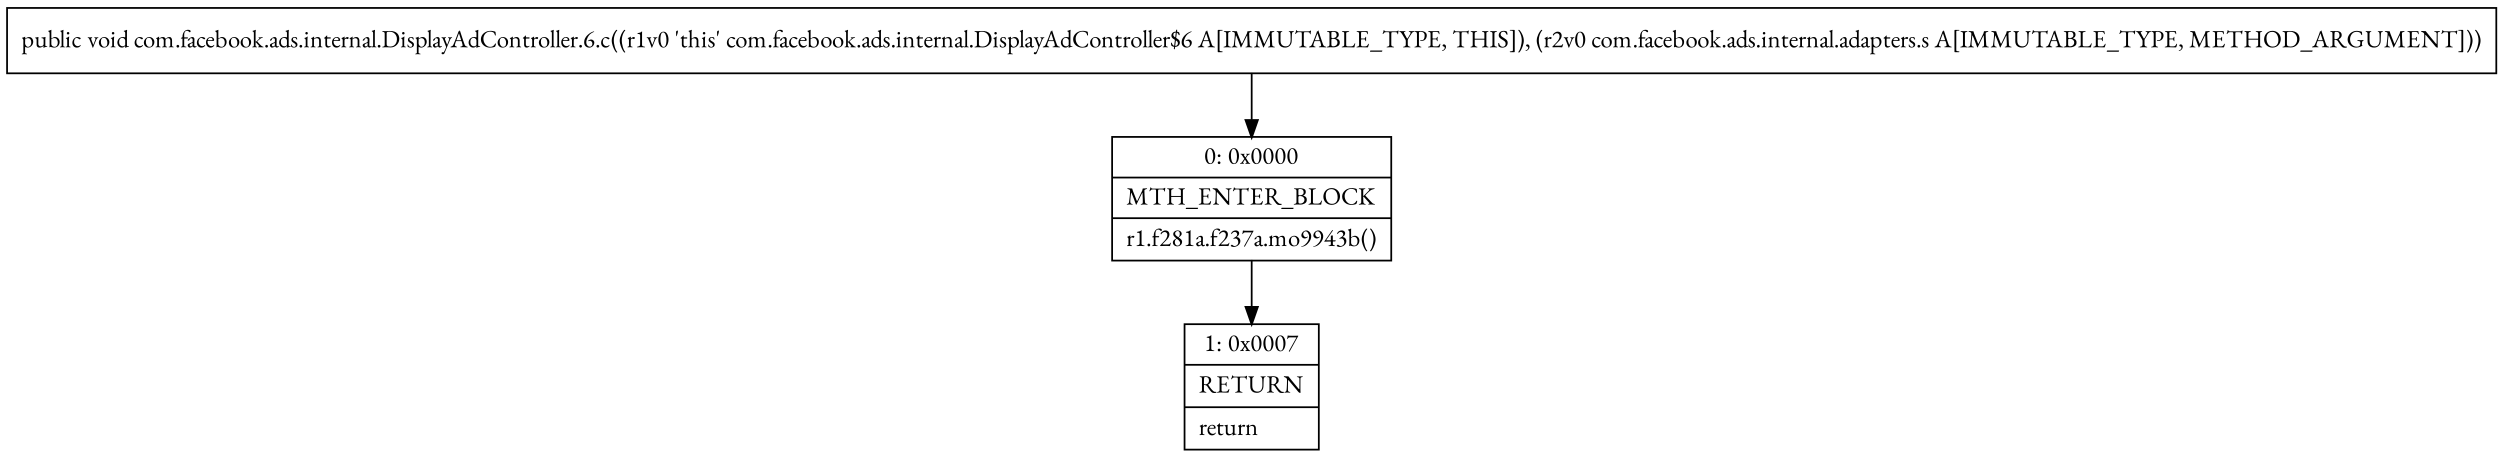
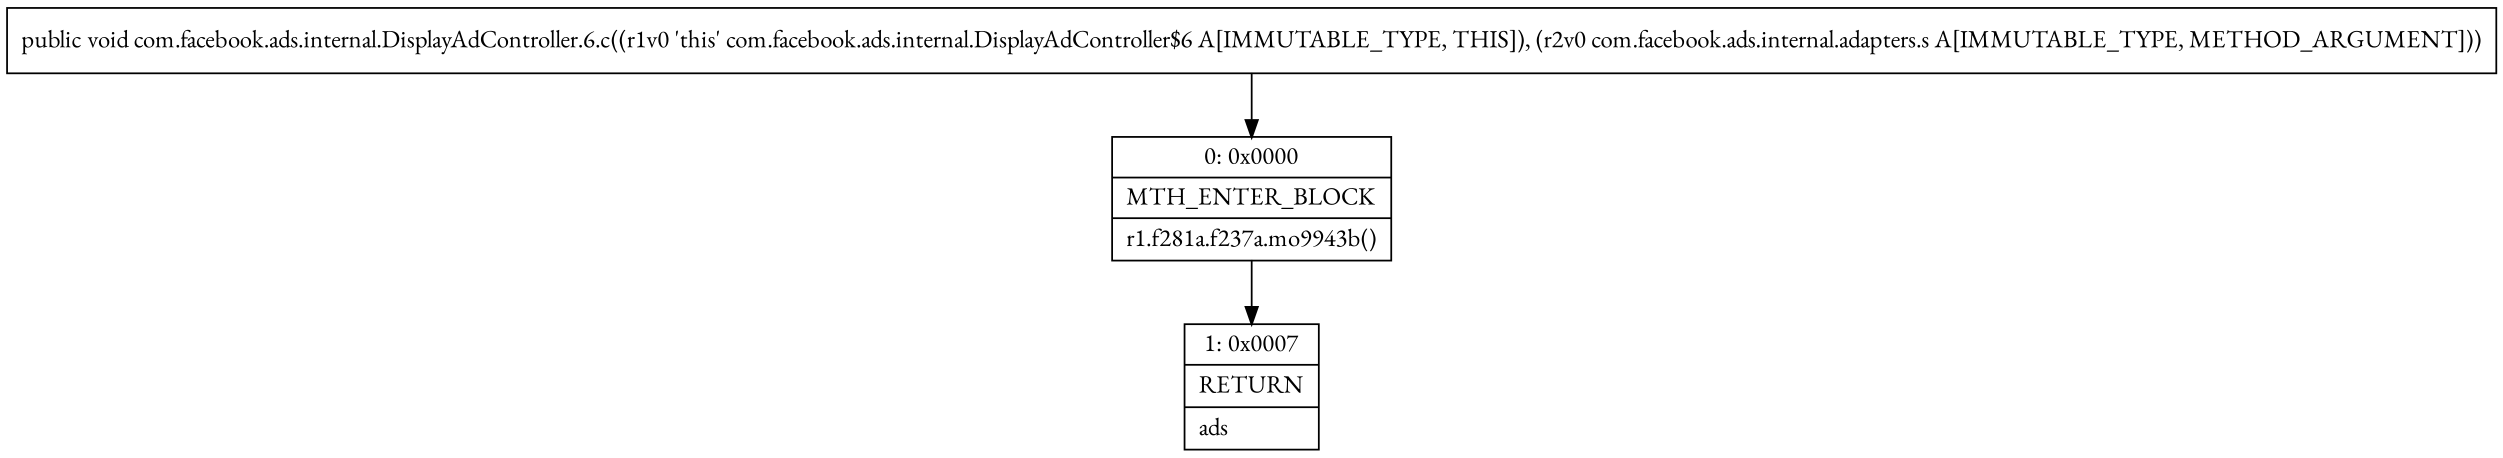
node "1: 0x0007": text "return" -> "ads"
